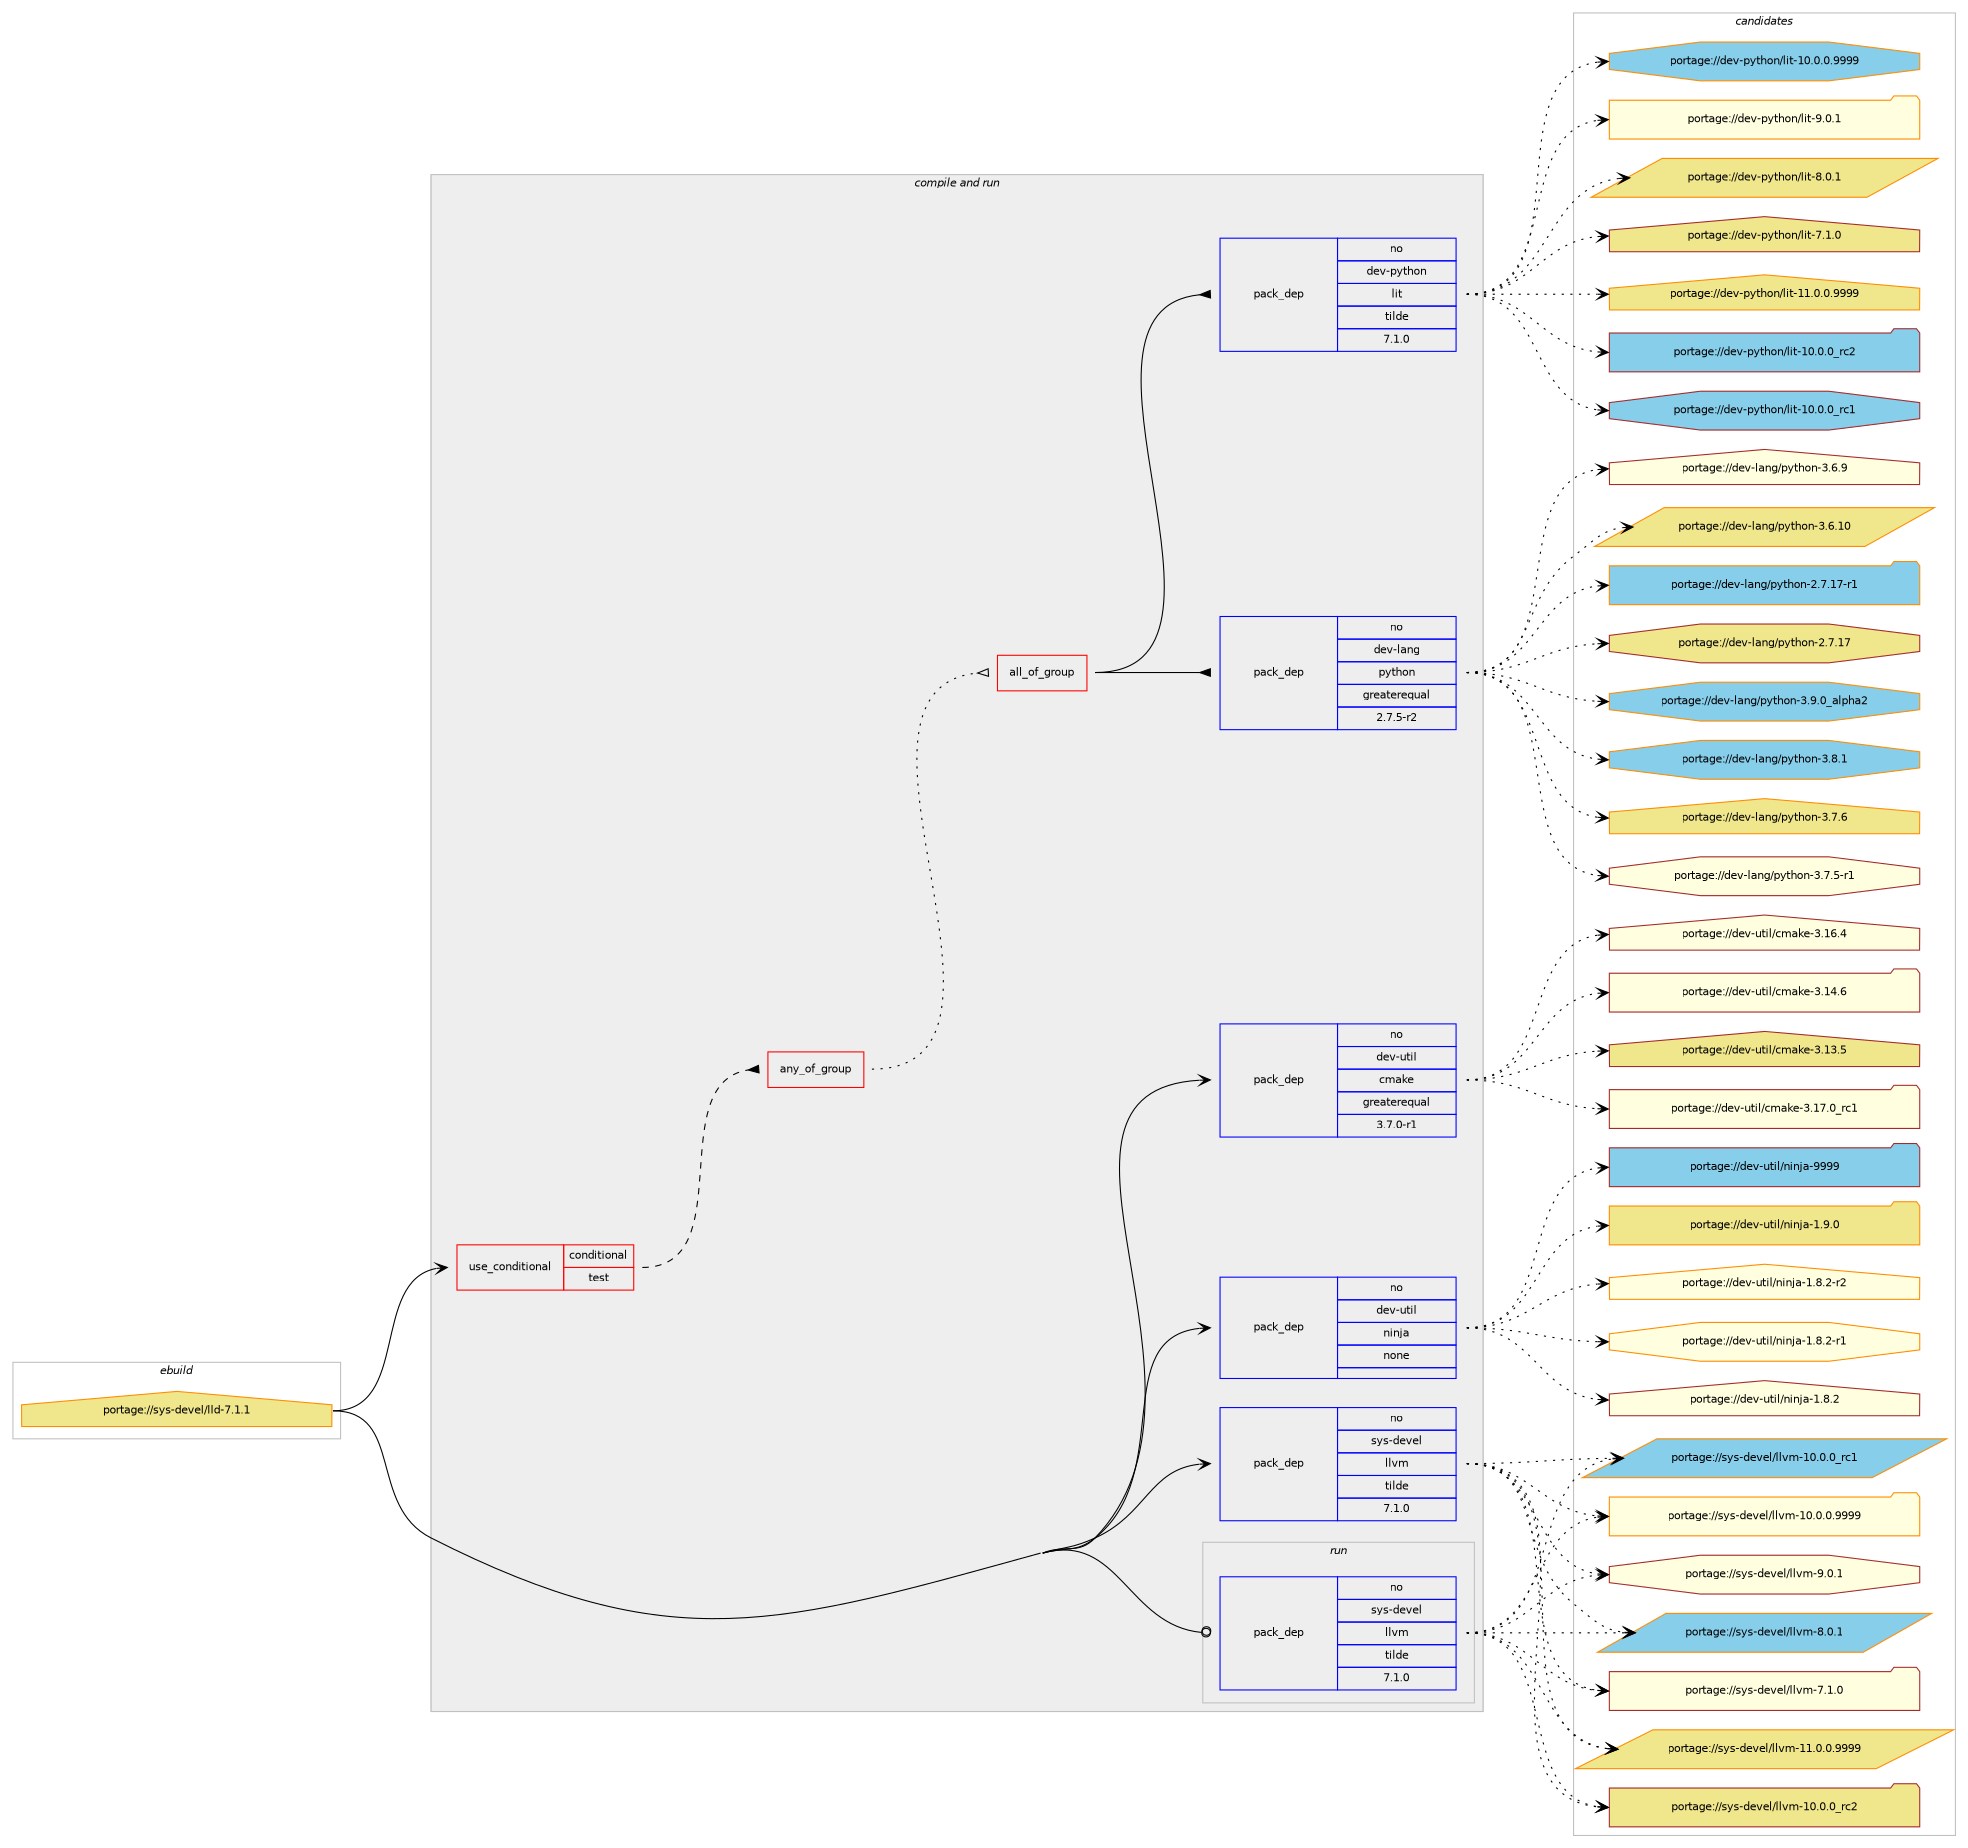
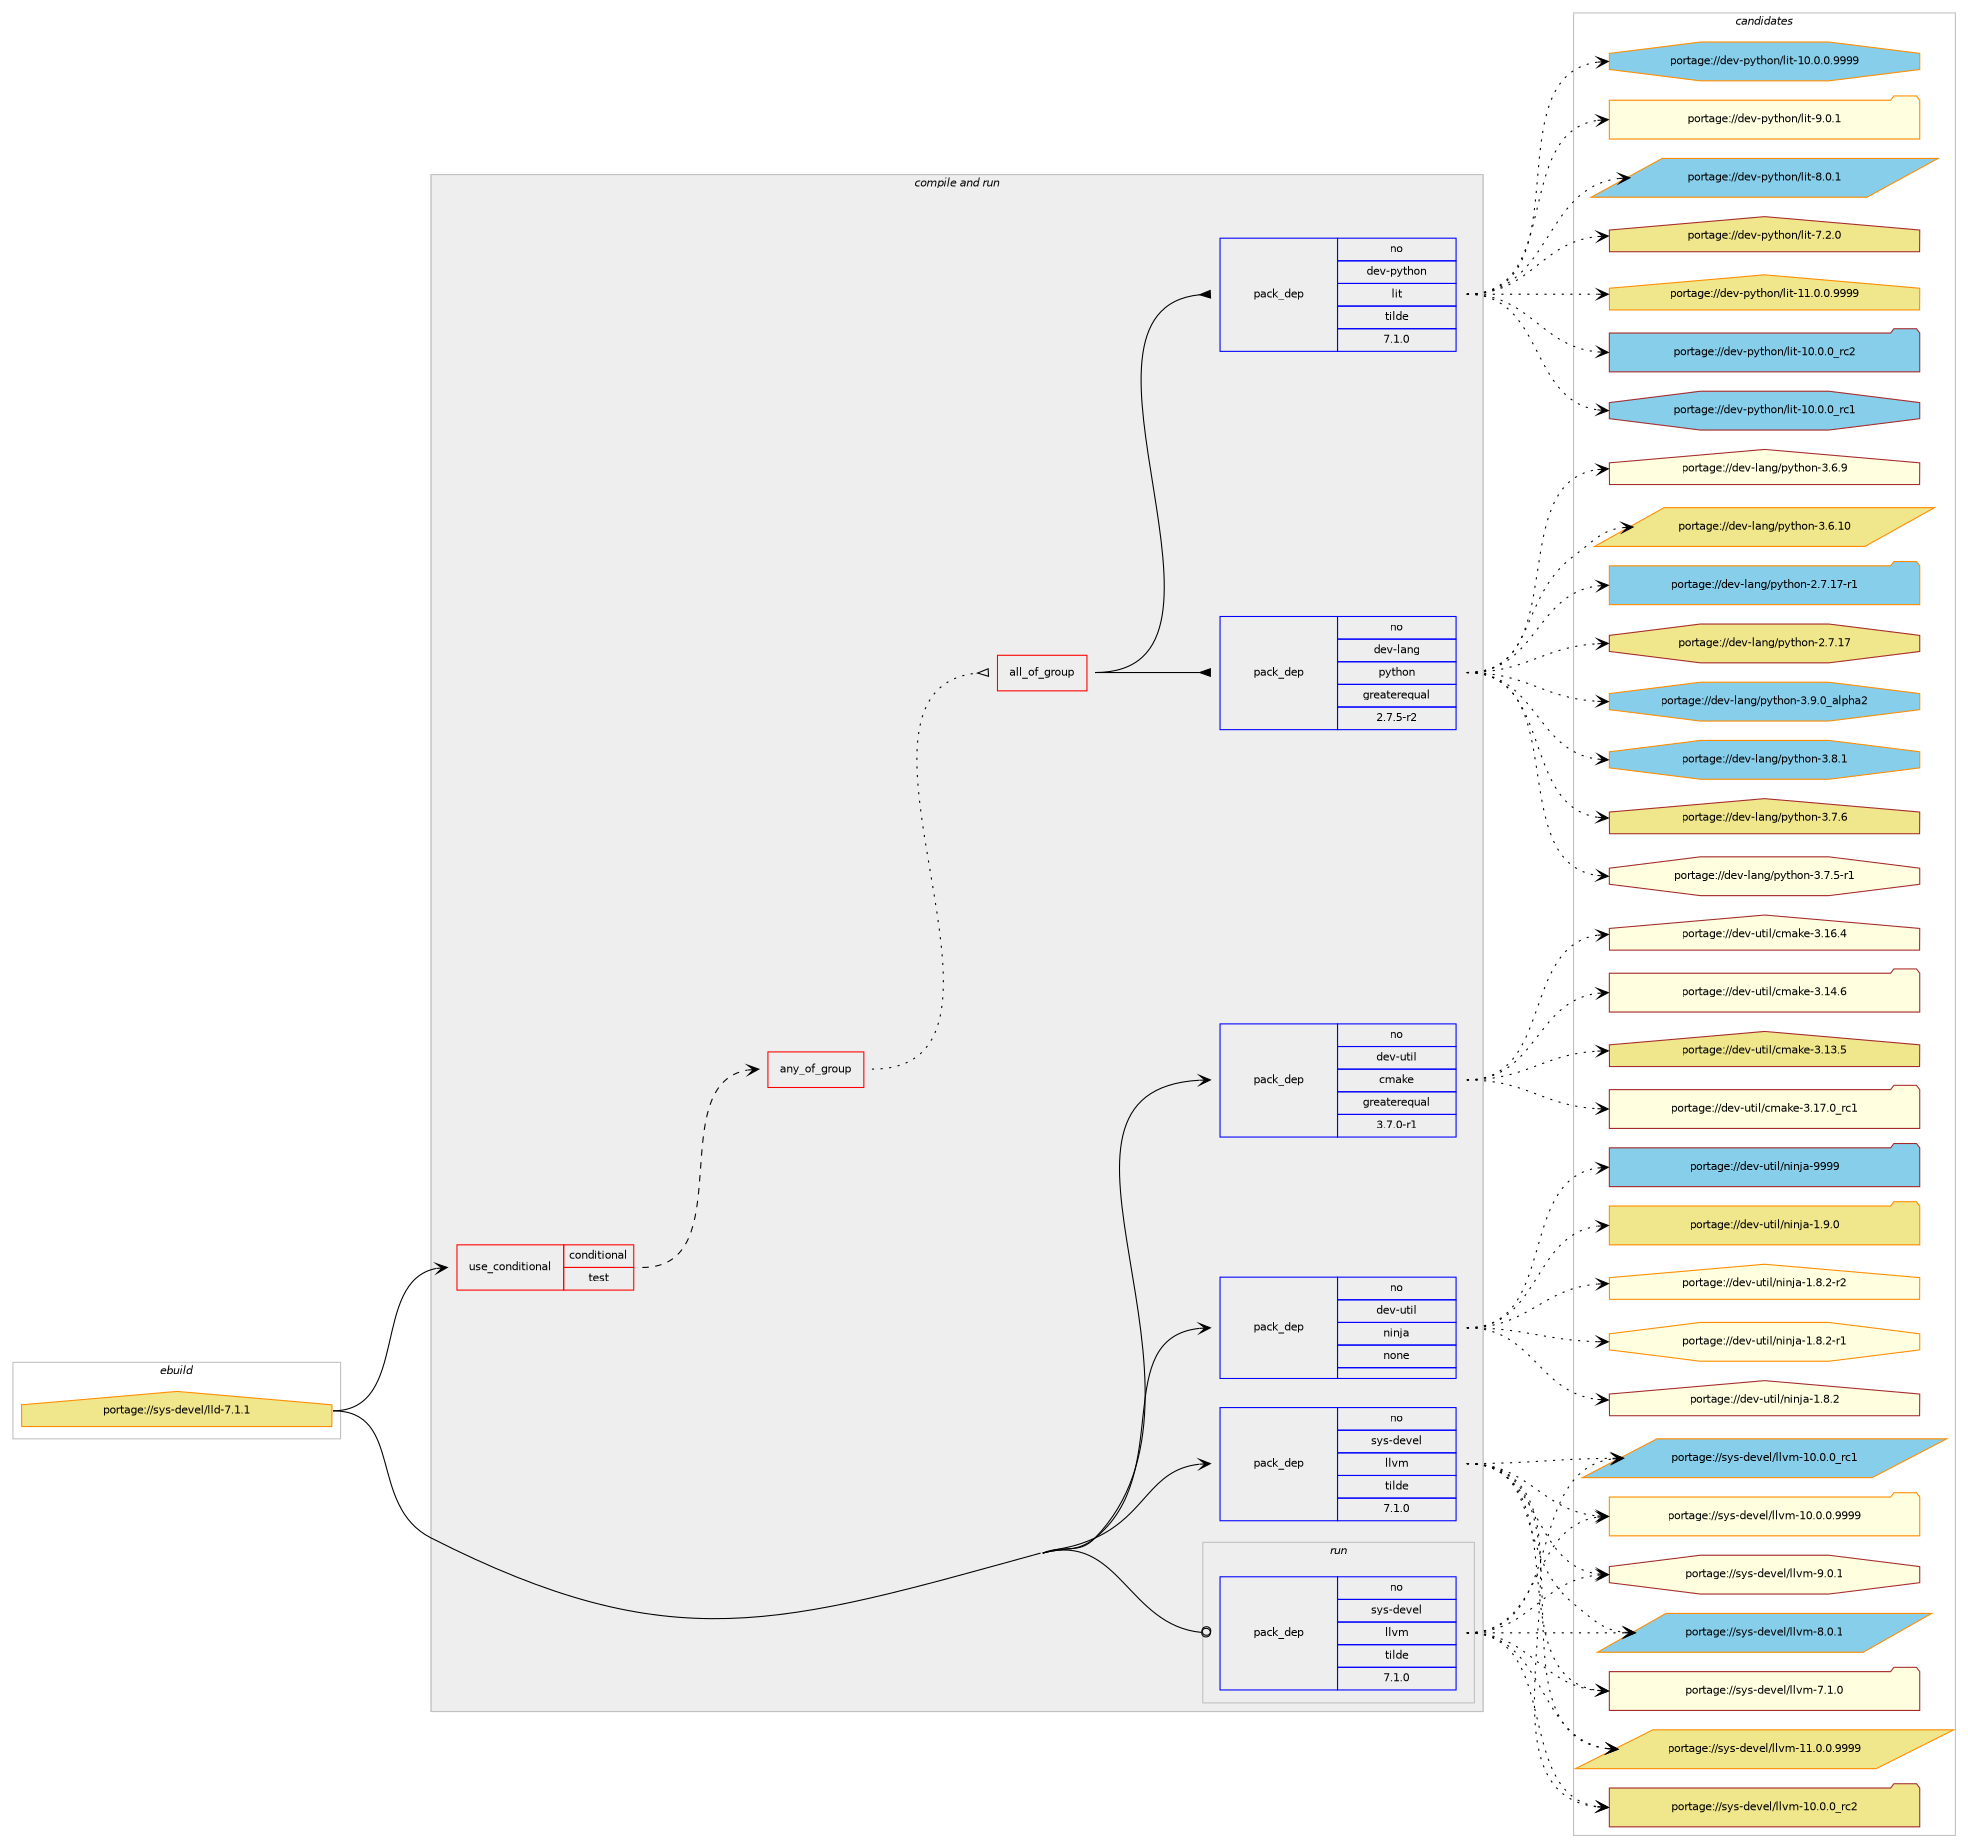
node "portage://dev-python/lit-8.0.1": fillcolor khaki -> skyblue
node "portage://dev-python/lit-7.1.0": label "portage://dev-python/lit-7.1.0" -> "portage://dev-python/lit-7.2.0"
node "portage://dev-lang/python-3.7.6": color darkorange -> brown
edge "use_conditional" -> "any_of_group": arrowhead inv -> vee
